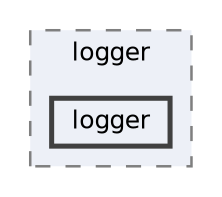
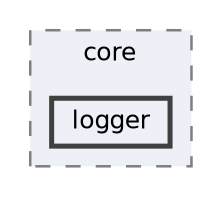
cluster "logger": label "logger" -> "core"
